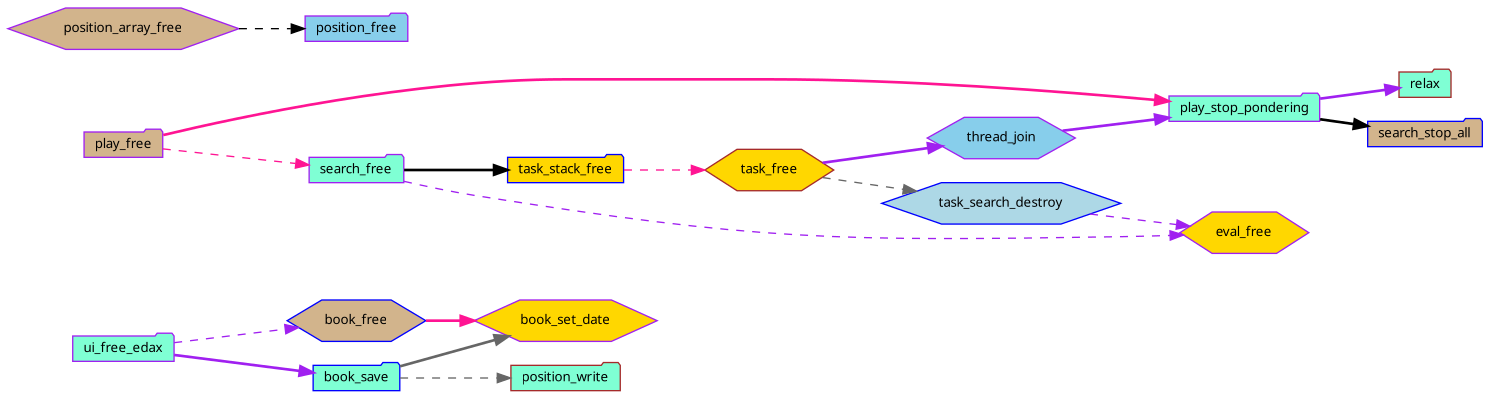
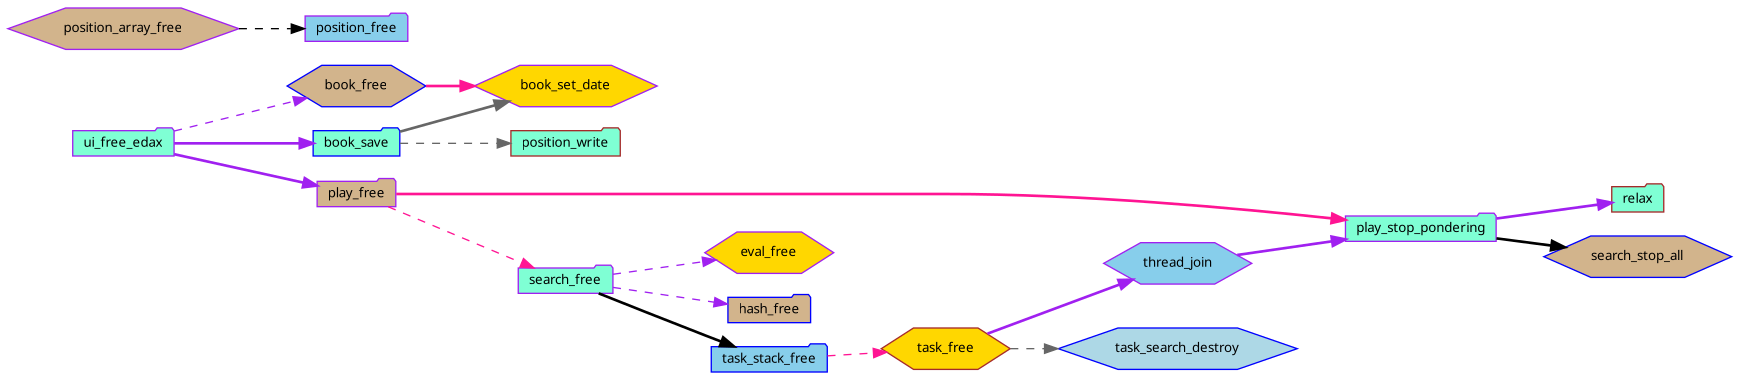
node "search_stop_all": shape folder -> hexagon
edge "ui_free_edax" -> "play_free": added
node "task_stack_free": fillcolor gold -> skyblue
edge "task_search_destroy" -> "eval_free": removed
node "hash_free": added
